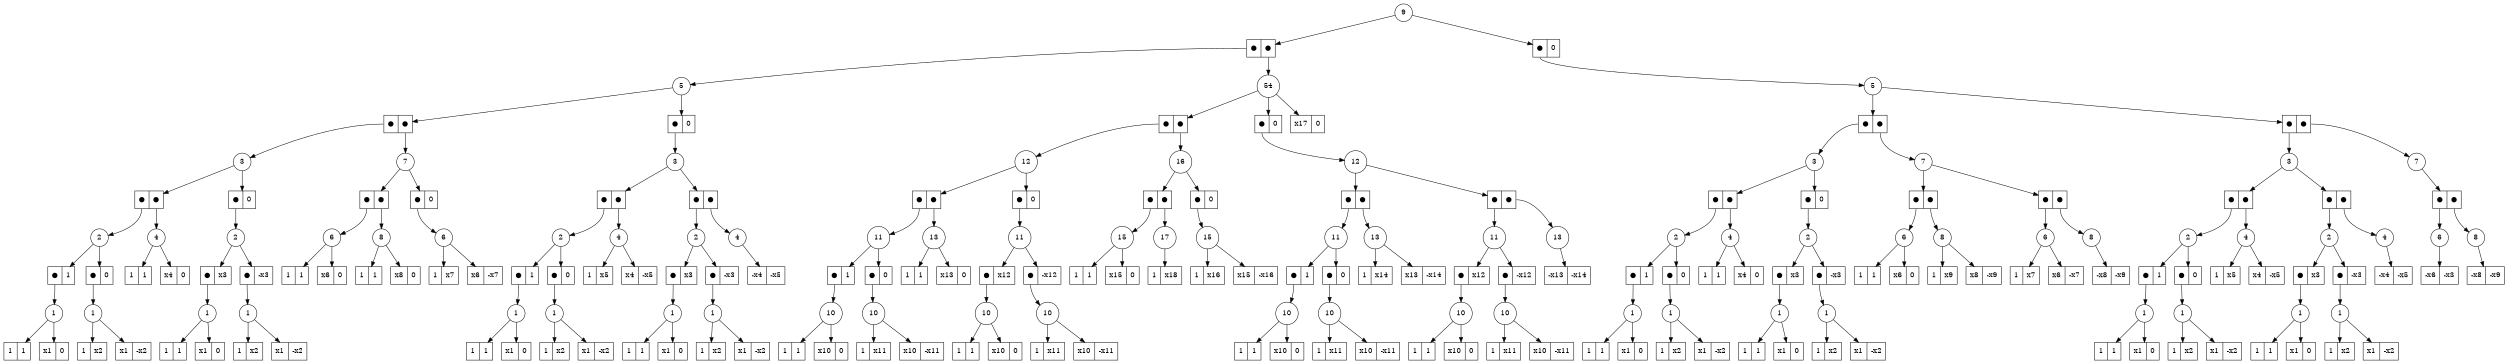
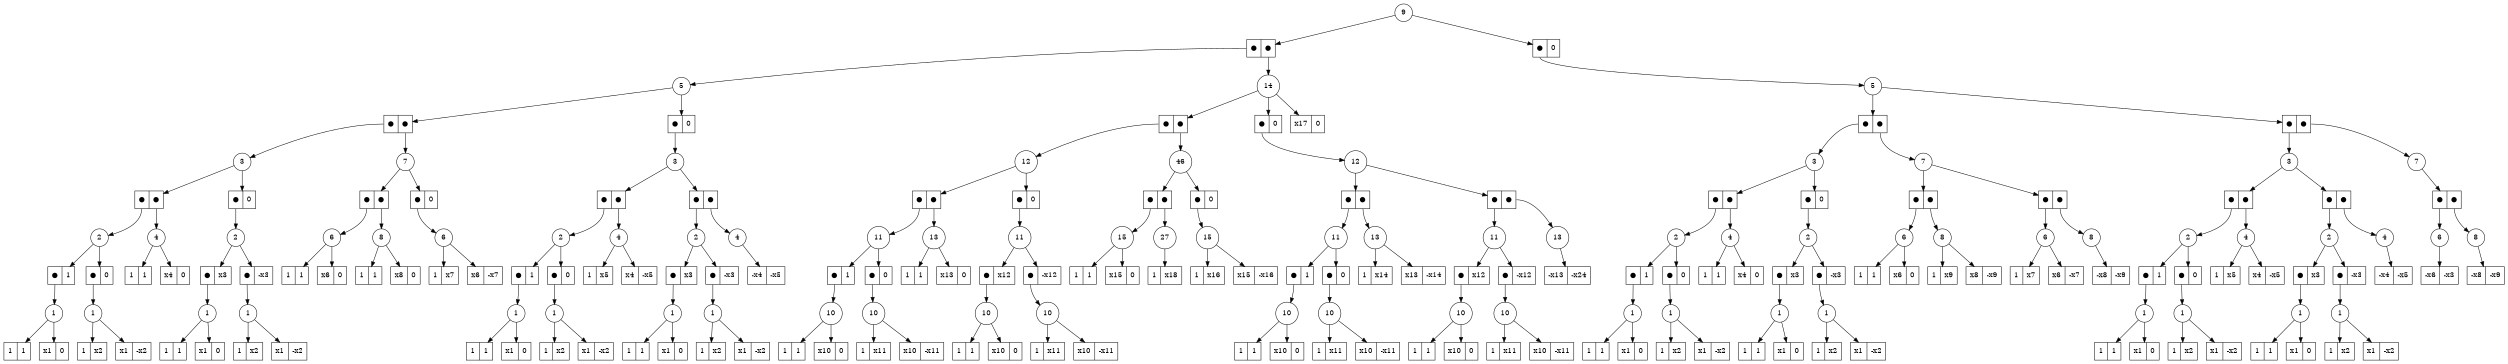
node "54": label "54" -> "14"
node "16": label "16" -> "46"
node "17": label "17" -> "27"
node "-x13": text "-x14" -> "-x24"
